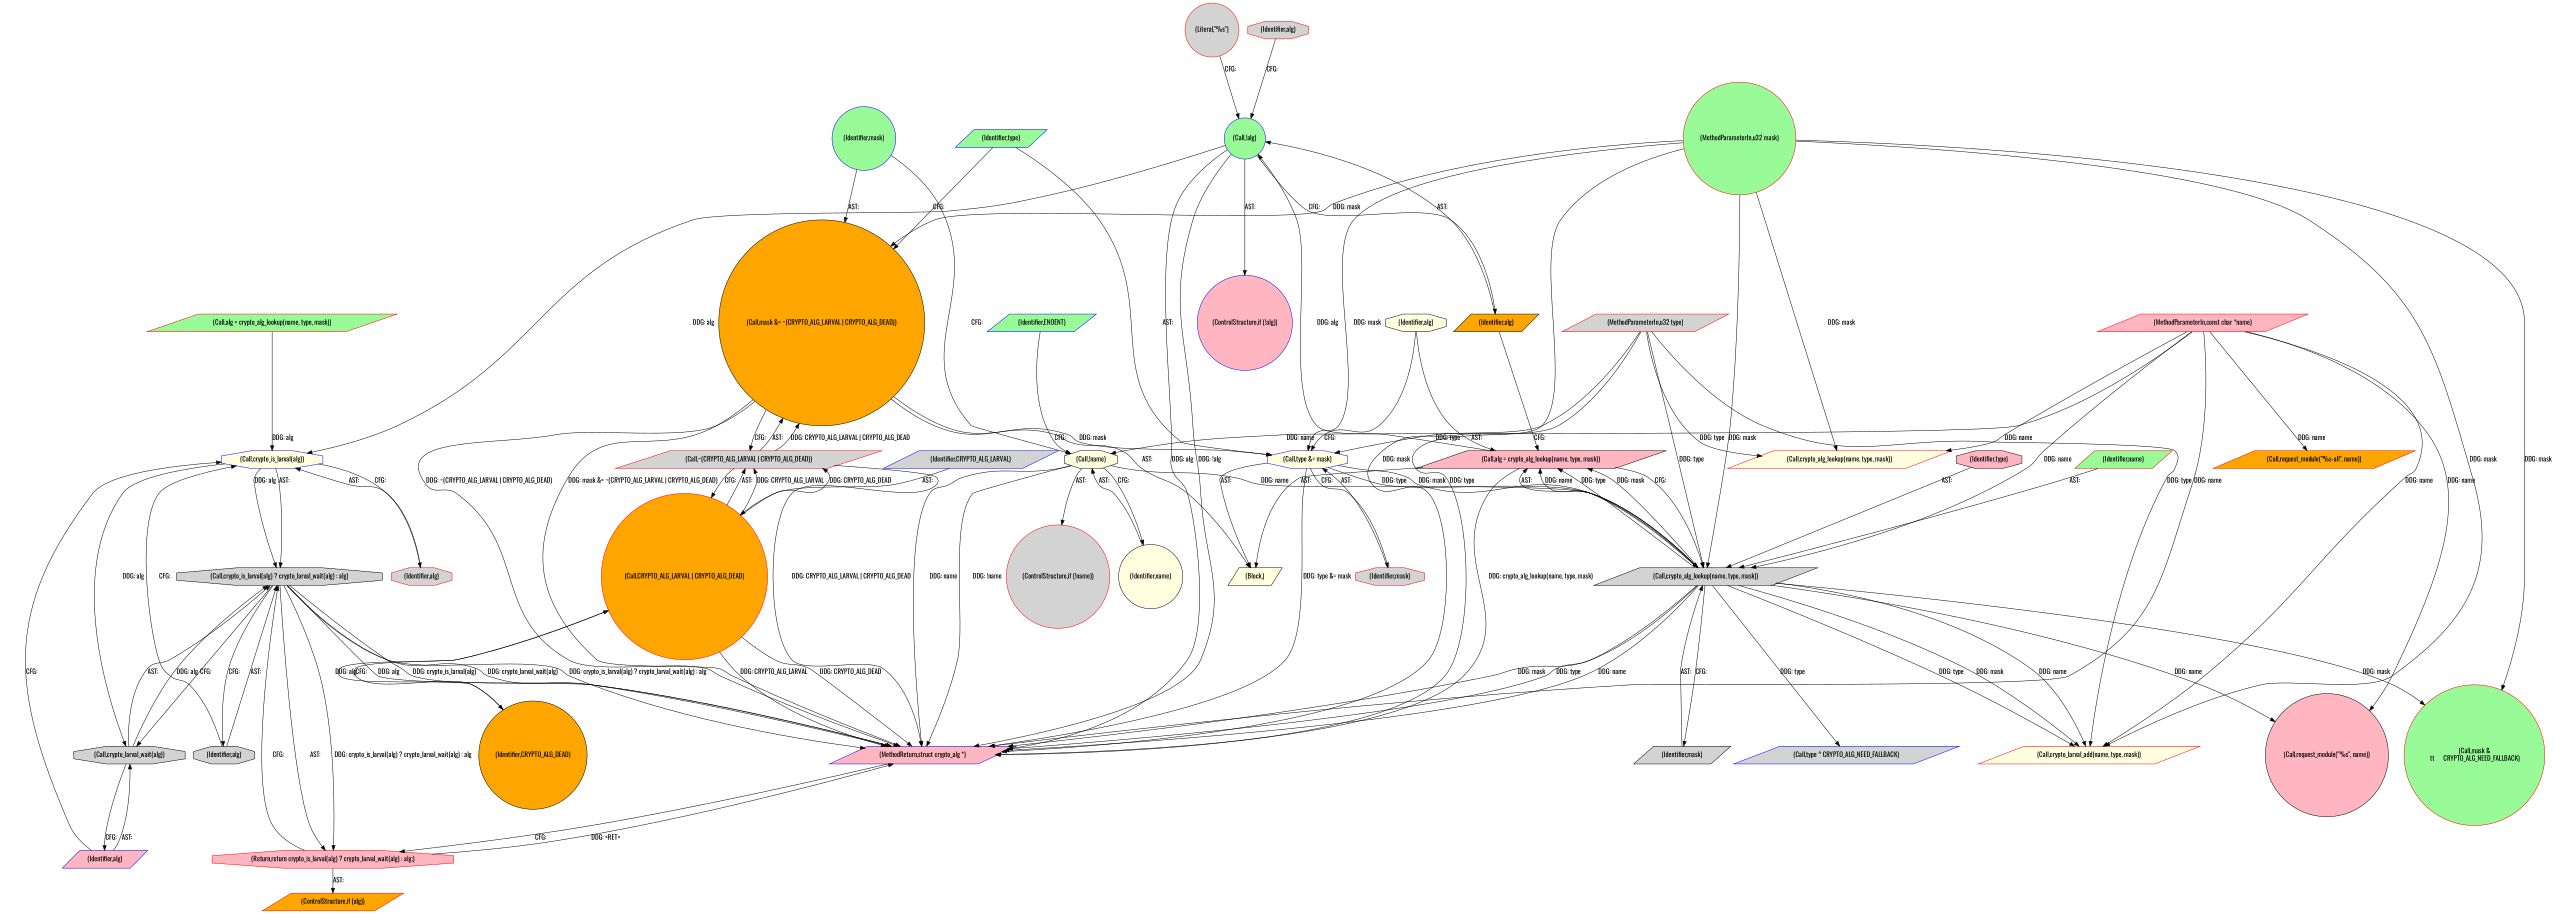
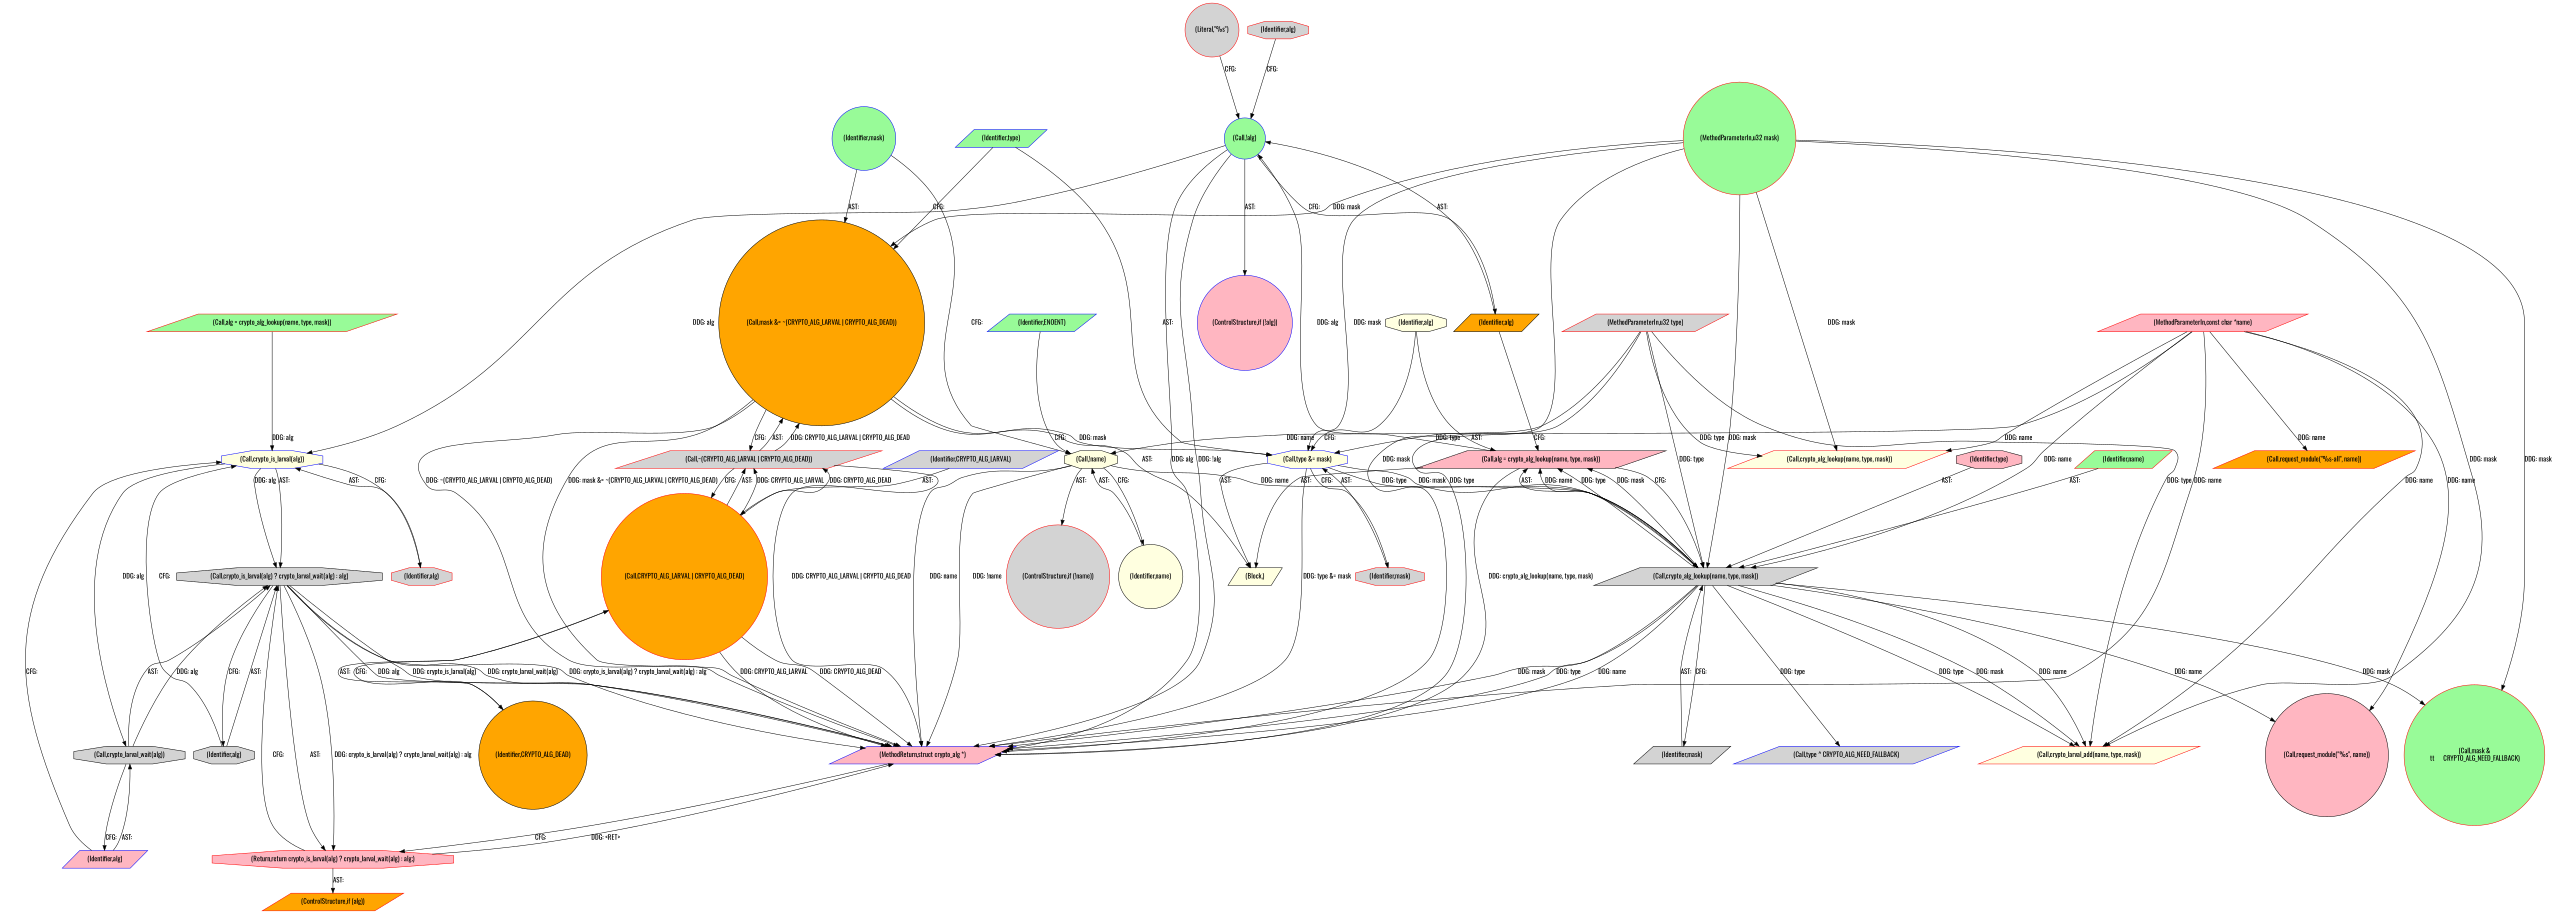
edge "(Call,crypto_is_larval(alg) ? crypto_larval_wait(alg) : alg)" -> "(Call,crypto_larval_wait(alg))": removed, label "CFG:"
edge "(Identifier,CRYPTO_ALG_DEAD)" -> "(Call,CRYPTO_ALG_LARVAL | CRYPTO_ALG_DEAD)": label "DDG: alg" -> "AST: "
